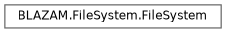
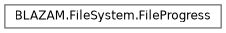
node "BLAZAM.FileSystem.FileSystem": label "BLAZAM.FileSystem.FileSystem" -> "BLAZAM.FileSystem.FileProgress"
